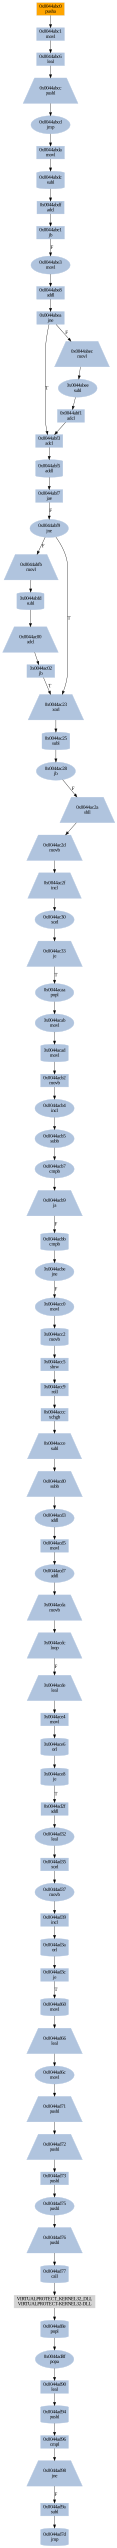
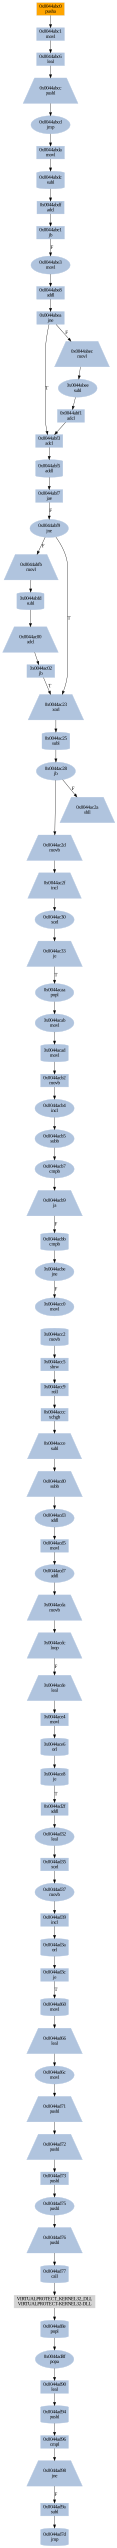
edge "0x0044ac2a shll" -> "0x0044ac2d movb": now "0x0044ac28 jb" -> "0x0044ac2d movb"
edge "0x0044acc0 movl" -> "0x0044acc2 movb": removed
